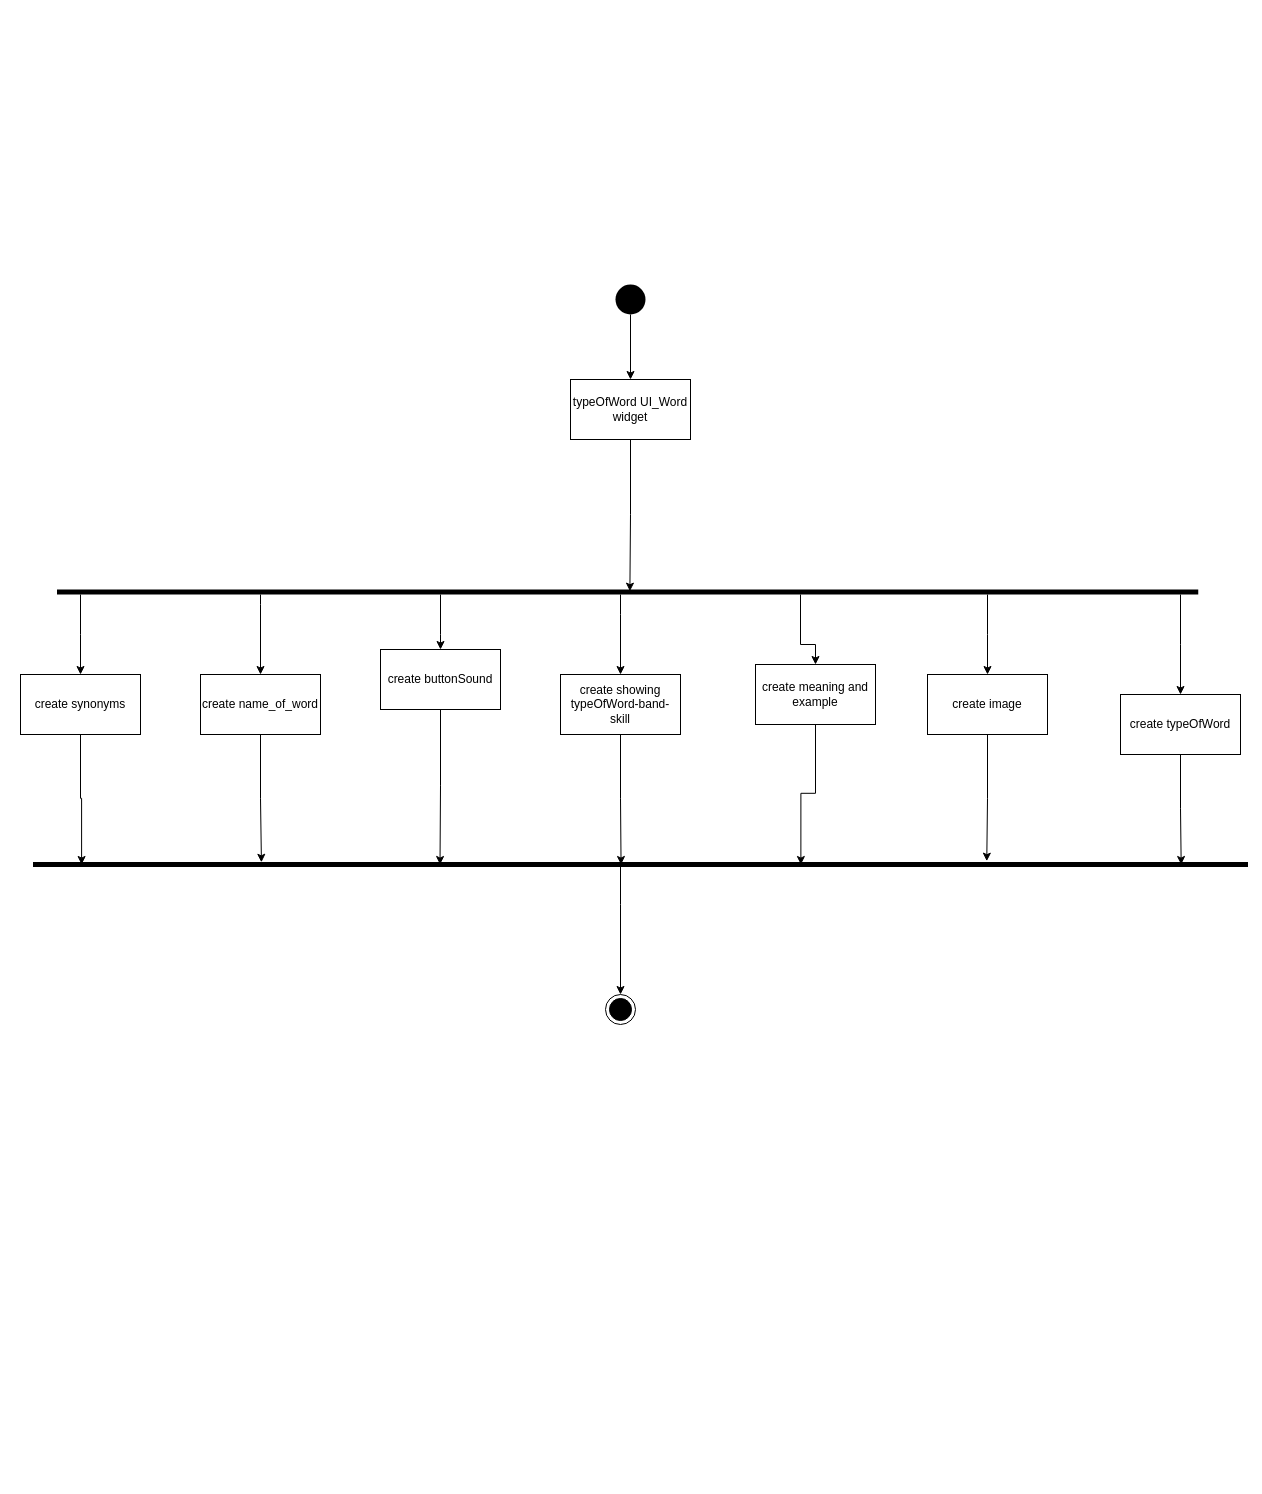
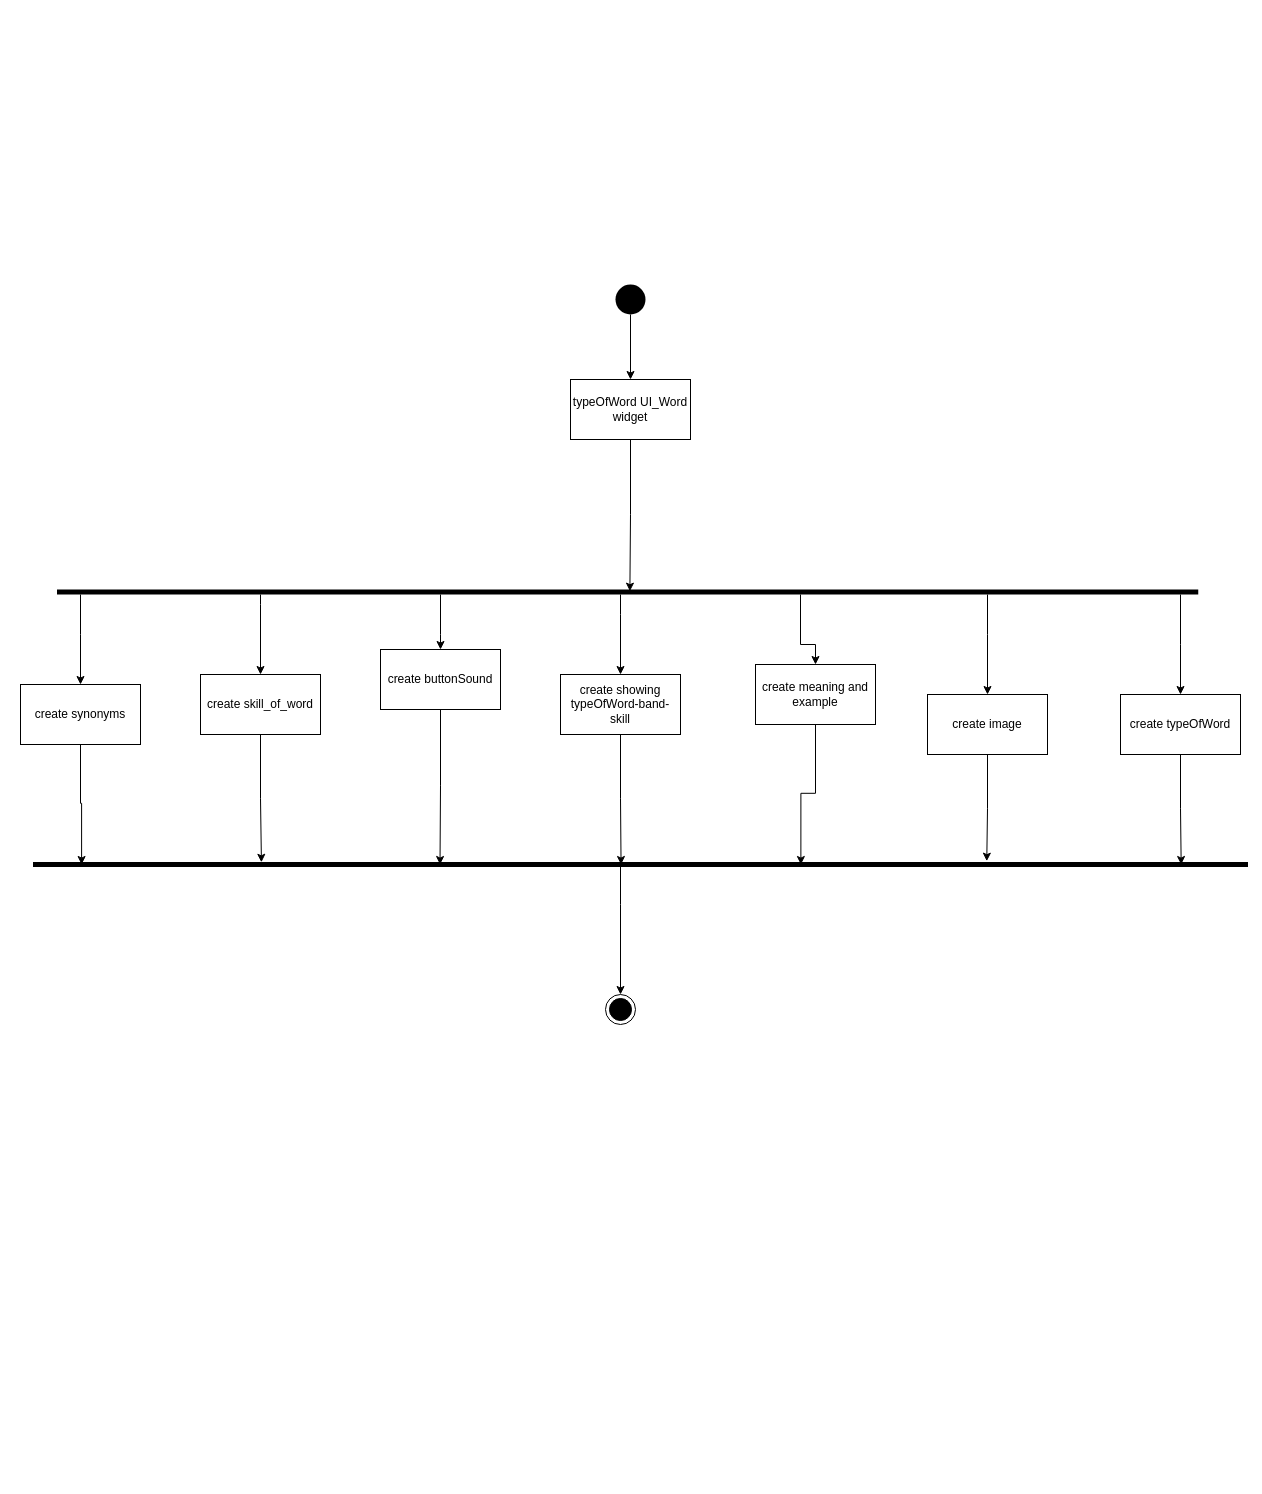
node "create synonyms": moved (81, 705) -> (81, 715)
node "create name_of_word": label "create name_of_word" -> "create skill_of_word"
node "create image": moved (988, 705) -> (988, 725)
